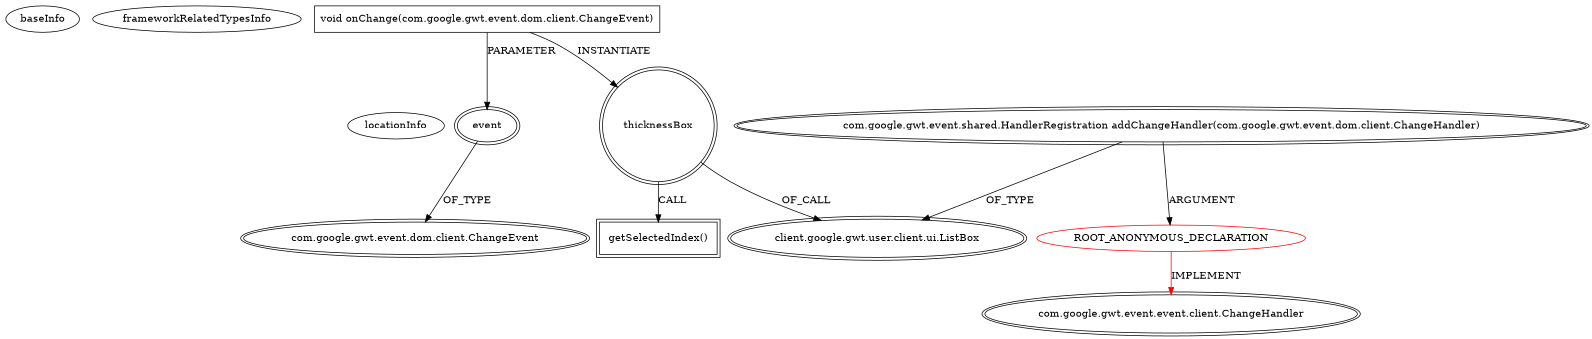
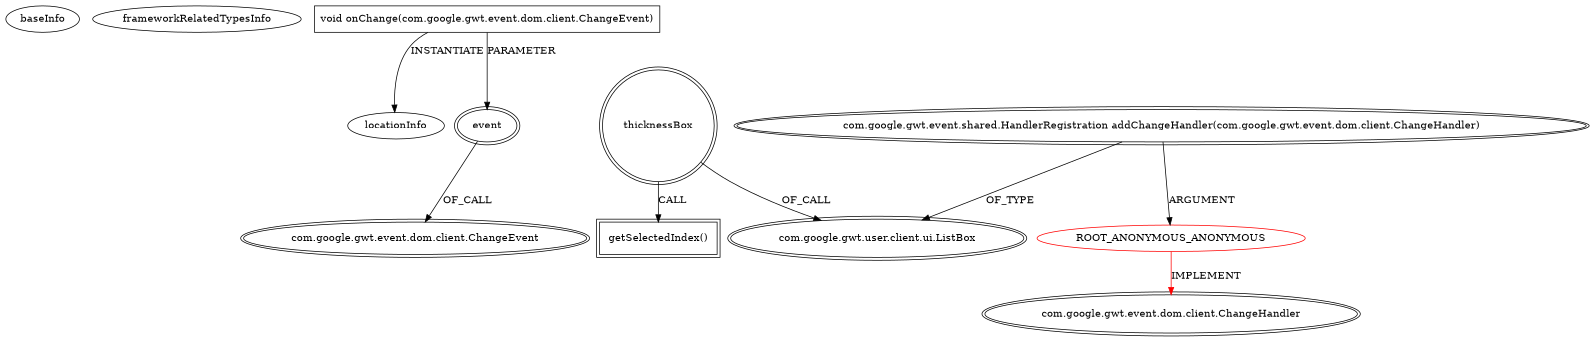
edge "void onChange(com.google.gwt.event.dom.client.ChangeEvent)" -> "thicknessBox": now "void onChange(com.google.gwt.event.dom.client.ChangeEvent)" -> "locationInfo"
edge "event" -> "com.google.gwt.event.dom.client.ChangeEvent": label "OF_TYPE" -> "OF_CALL"
node "client.google.gwt.user.client.ui.ListBox": label "client.google.gwt.user.client.ui.ListBox" -> "com.google.gwt.user.client.ui.ListBox"
node "ROOT_ANONYMOUS_DECLARATION": label "ROOT_ANONYMOUS_DECLARATION" -> "ROOT_ANONYMOUS_ANONYMOUS"
node "com.google.gwt.event.event.client.ChangeHandler": label "com.google.gwt.event.event.client.ChangeHandler" -> "com.google.gwt.event.dom.client.ChangeHandler"
